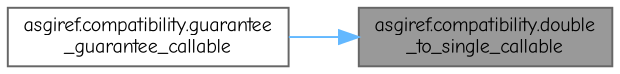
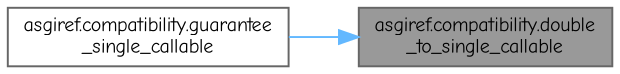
node "asgiref.compatibility.guarantee _guarantee_callable": label "asgiref.compatibility.guarantee _guarantee_callable" -> "asgiref.compatibility.guarantee _single_callable"
